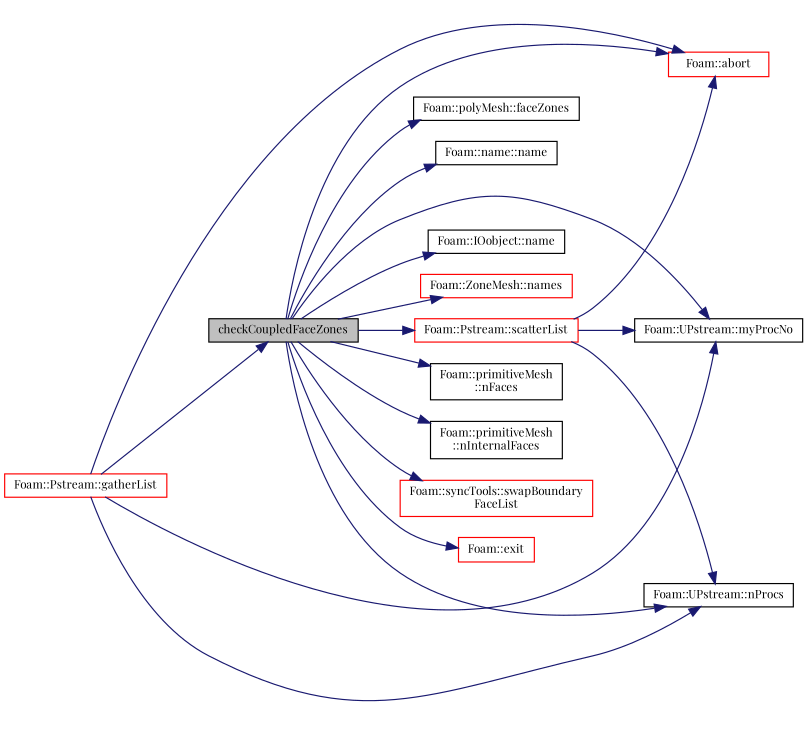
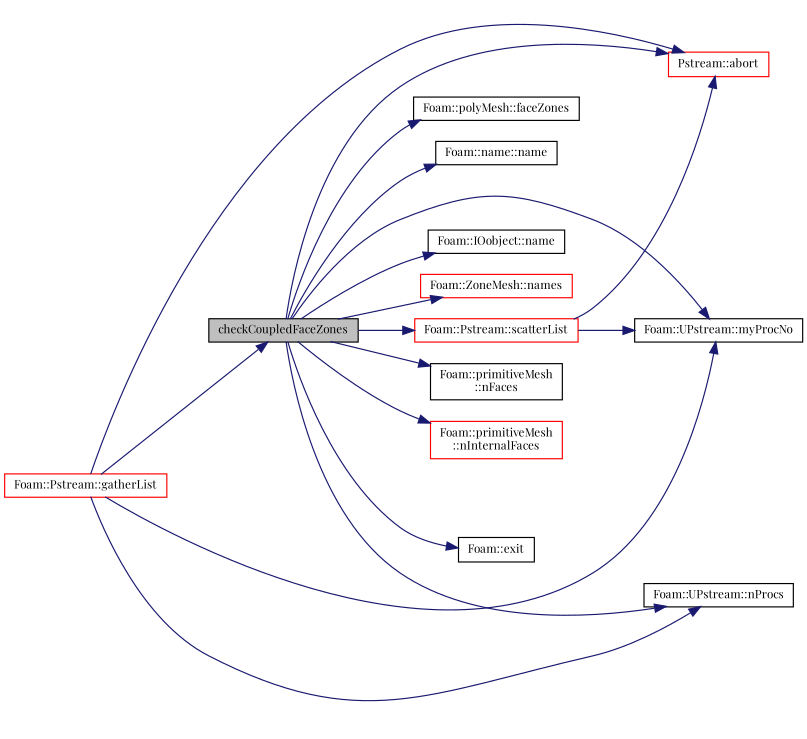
node "Foam::abort": label "Foam::abort" -> "Pstream::abort"
node "Foam::primitiveMesh ::nInternalFaces": color black -> red
edge "Foam::Pstream::scatterList" -> "Foam::UPstream::nProcs": removed
node "Foam::syncTools::swapBoundary FaceList": removed
node "Foam::exit": color red -> black
